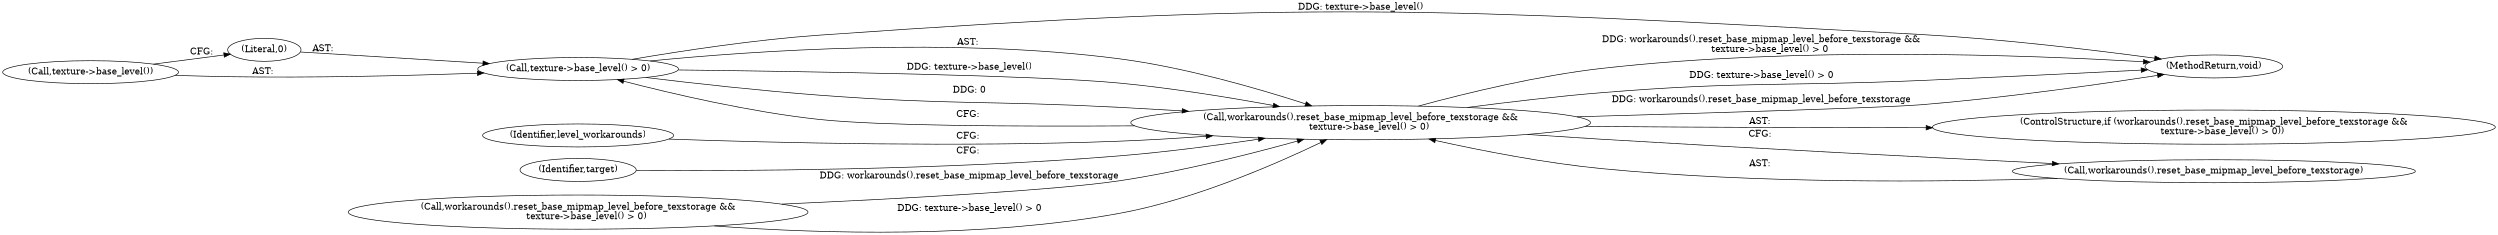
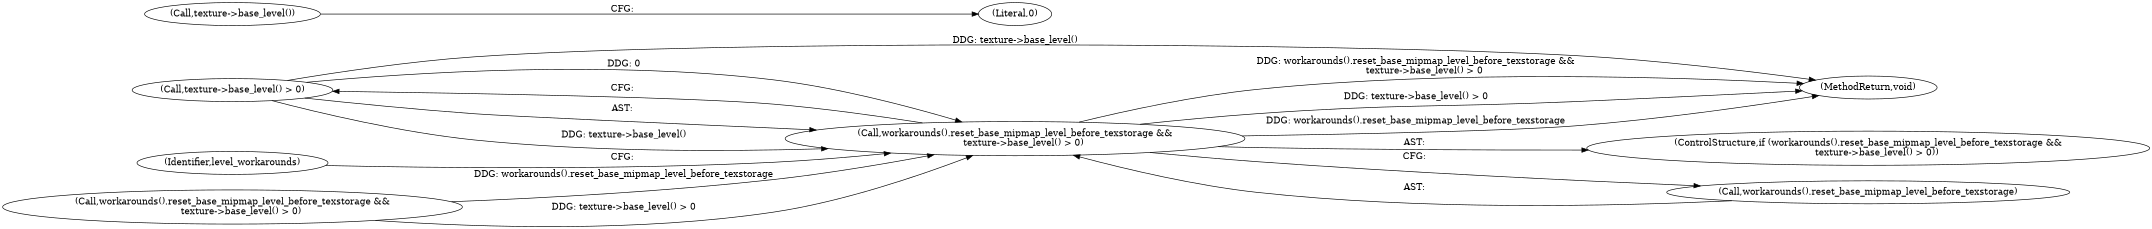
edge "(Literal,0)" -> "(Call,texture->base_level() > 0)": removed, label "AST:"
edge "(Call,texture->base_level())" -> "(Call,texture->base_level() > 0)": removed, label "AST:"
node "(Identifier,target)": removed
